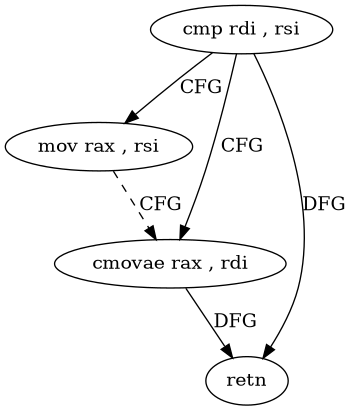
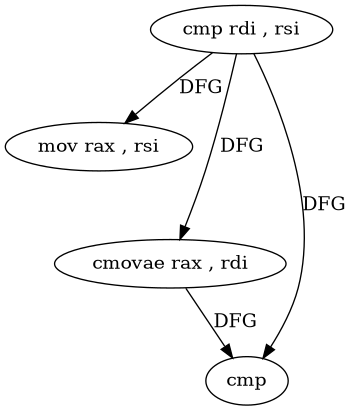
edge "cmp rdi , rsi" -> "mov rax , rsi": label "CFG" -> "DFG"
edge "cmp rdi , rsi" -> "cmovae rax , rdi": label "CFG" -> "DFG"
edge "mov rax , rsi" -> "cmovae rax , rdi": removed, label "CFG"
node "retn": label "retn" -> "cmp"
